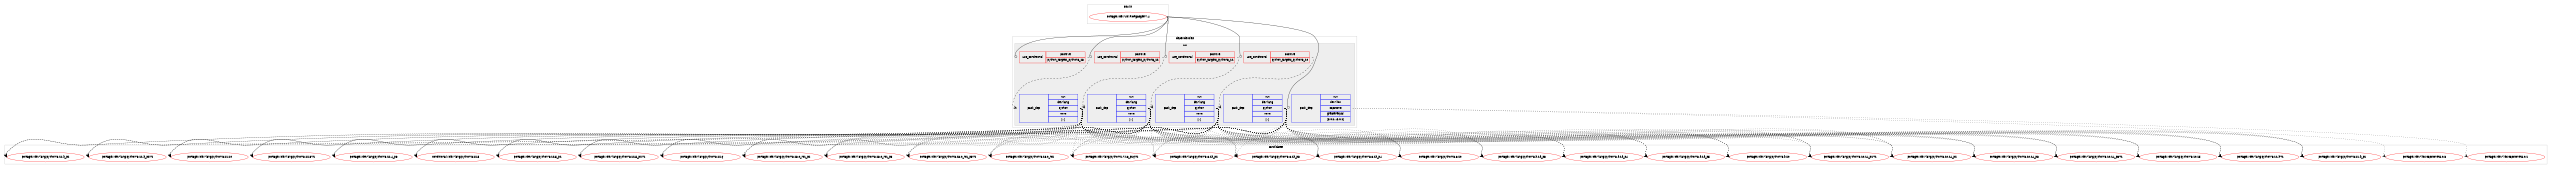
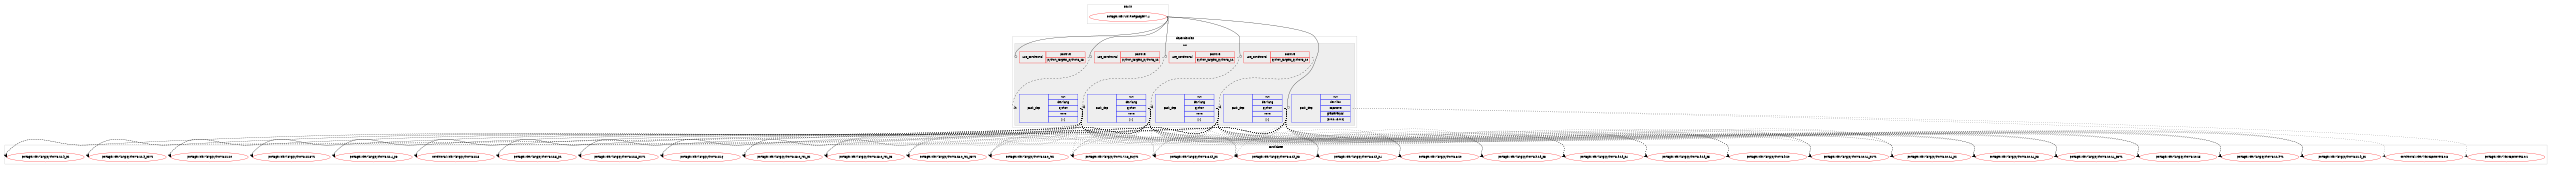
node "portage://dev-libs/capstone-5.0.3": label "portage://dev-libs/capstone-5.0.3" -> "conditional://dev-libs/capstone-5.0.3"
